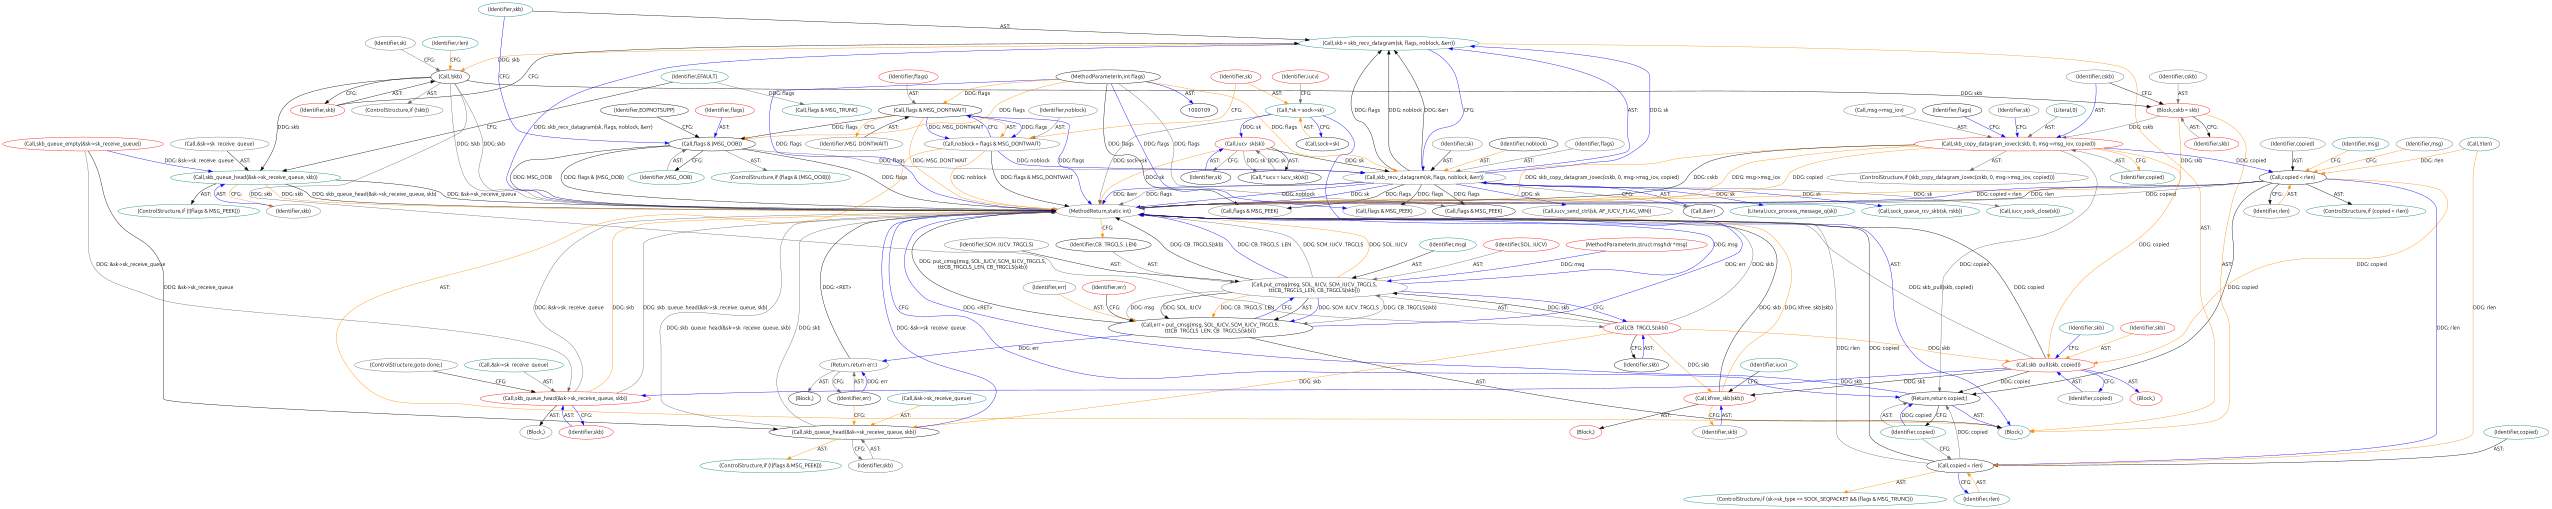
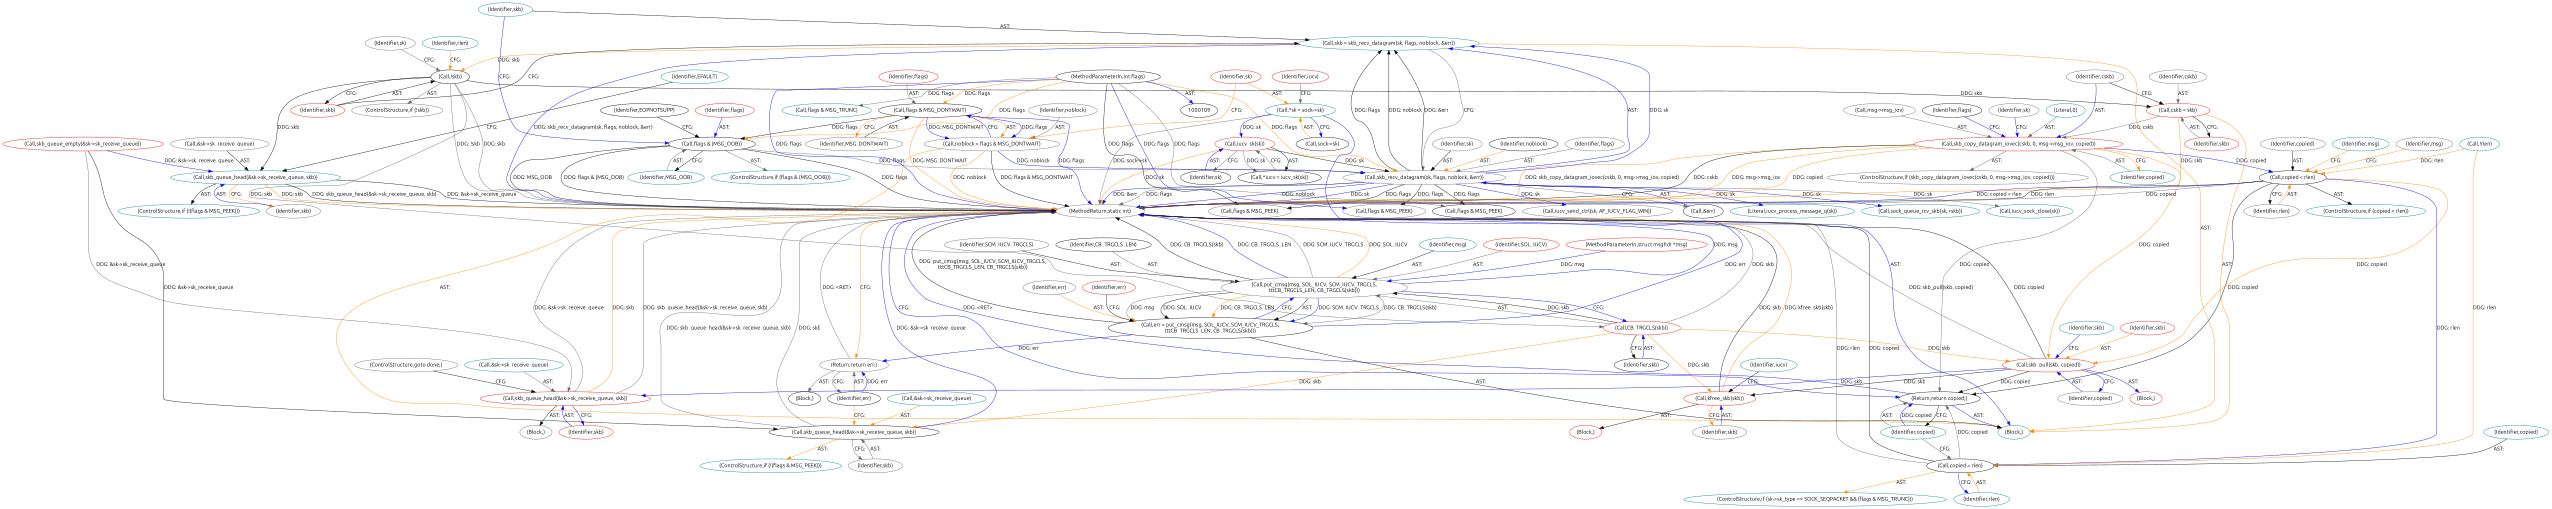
edge "(Identifier,EFAULT)" -> "(Call,flags & MSG_TRUNC)": now "(MethodParameterIn,int flags)" -> "(Call,flags & MSG_TRUNC)"
node "(Block,cskb = skb)": label "(Block,cskb = skb)" -> "(Call,cskb = skb)"
edge "(Call,skb = skb_recv_datagram(sk, flags, noblock, &err))" -> "(Call,skb_recv_datagram(sk, flags, noblock, &err))": color blue -> gray40
edge "(Call,*iucv = iucv_sk(sk))" -> "(Call,iucv_sk(sk))": label "DDG: sk" -> "CFG: "
edge "(Return,return err;)" -> "(MethodReturn,static int)": color black -> gray40
edge "(MethodReturn,static int)" -> "(Identifier,CB_TRGCLS_LEN)": now "(MethodReturn,static int)" -> "(Return,return err;)"
